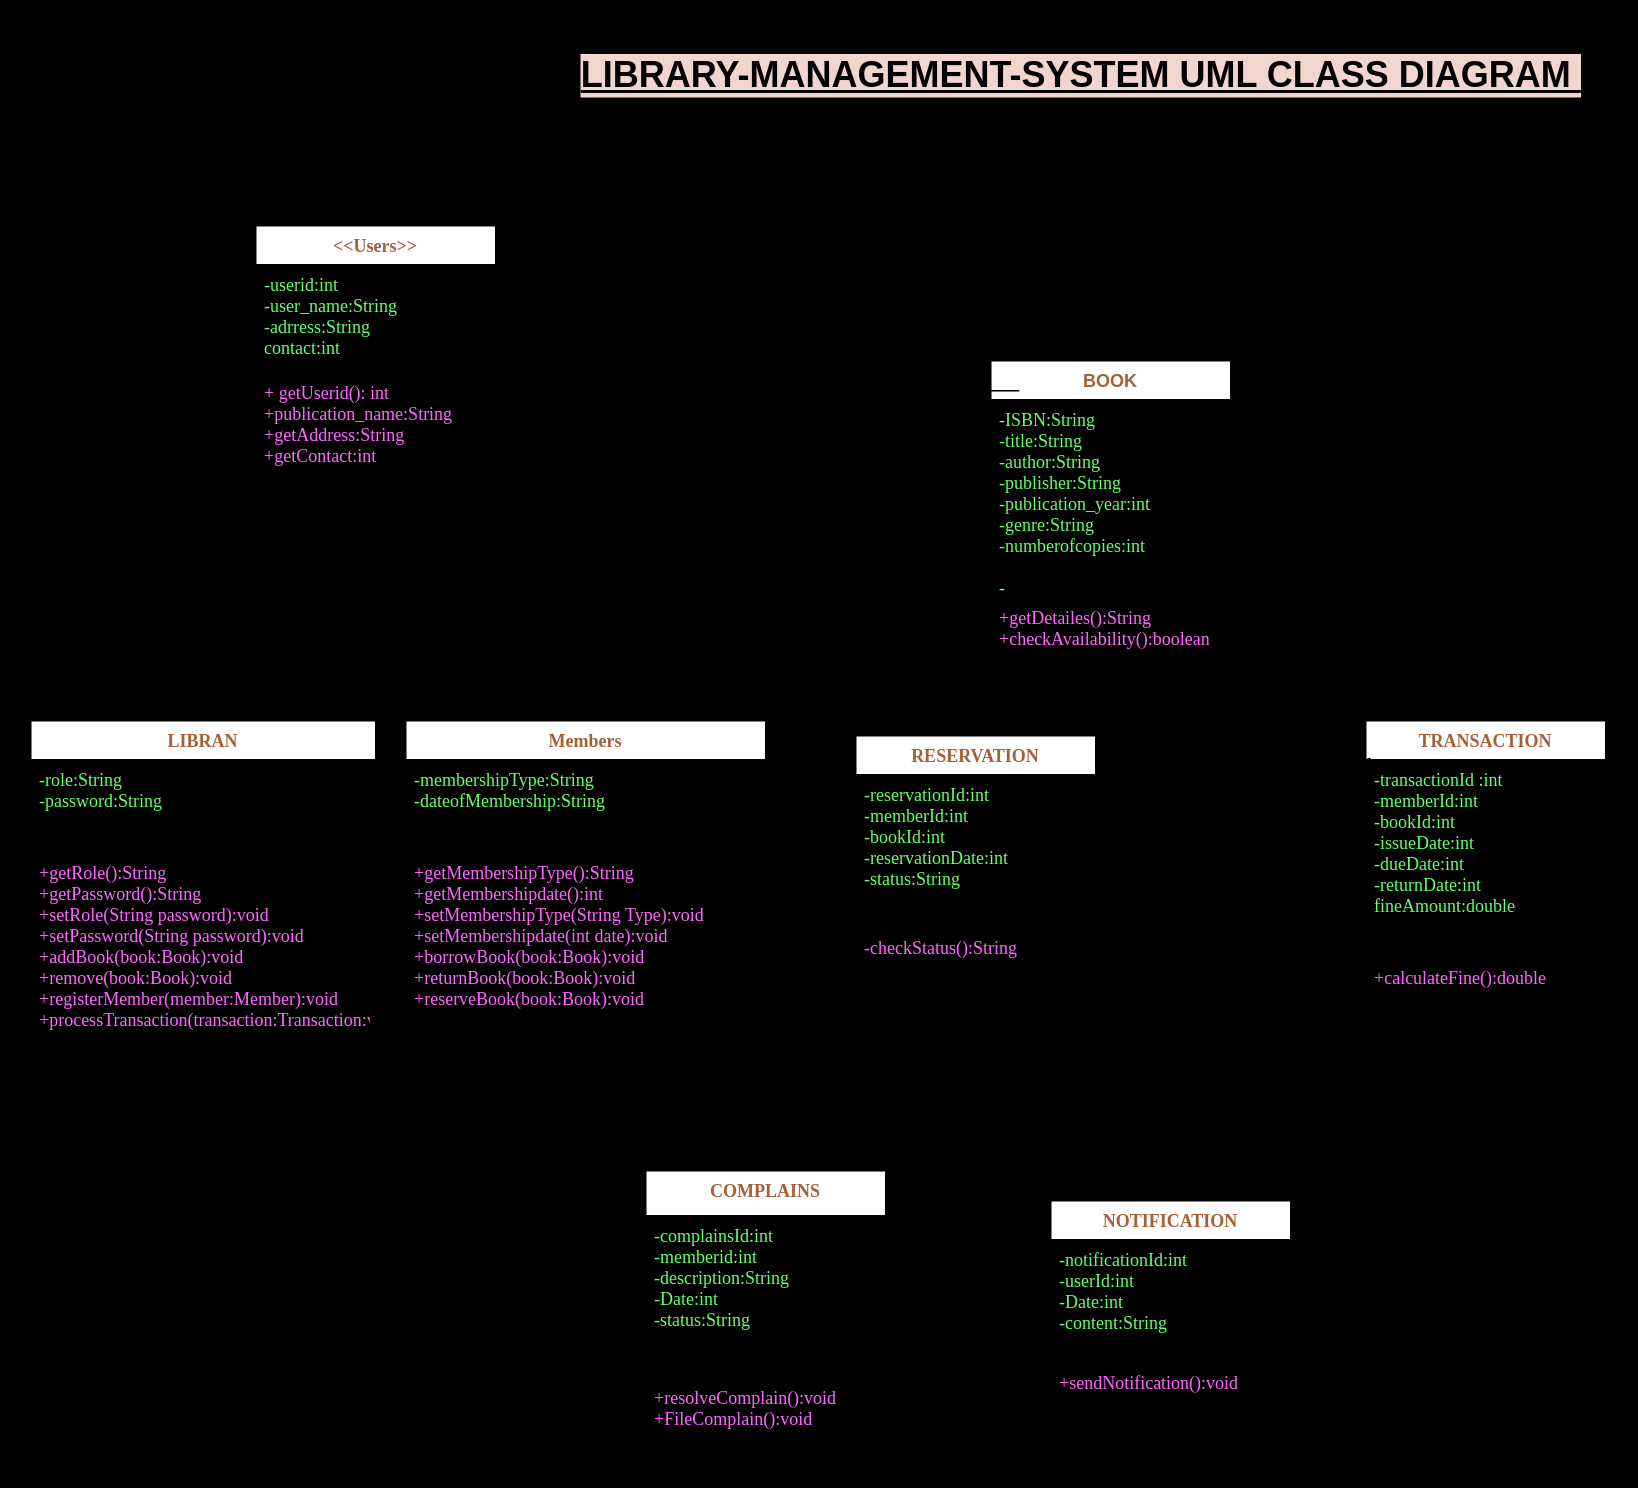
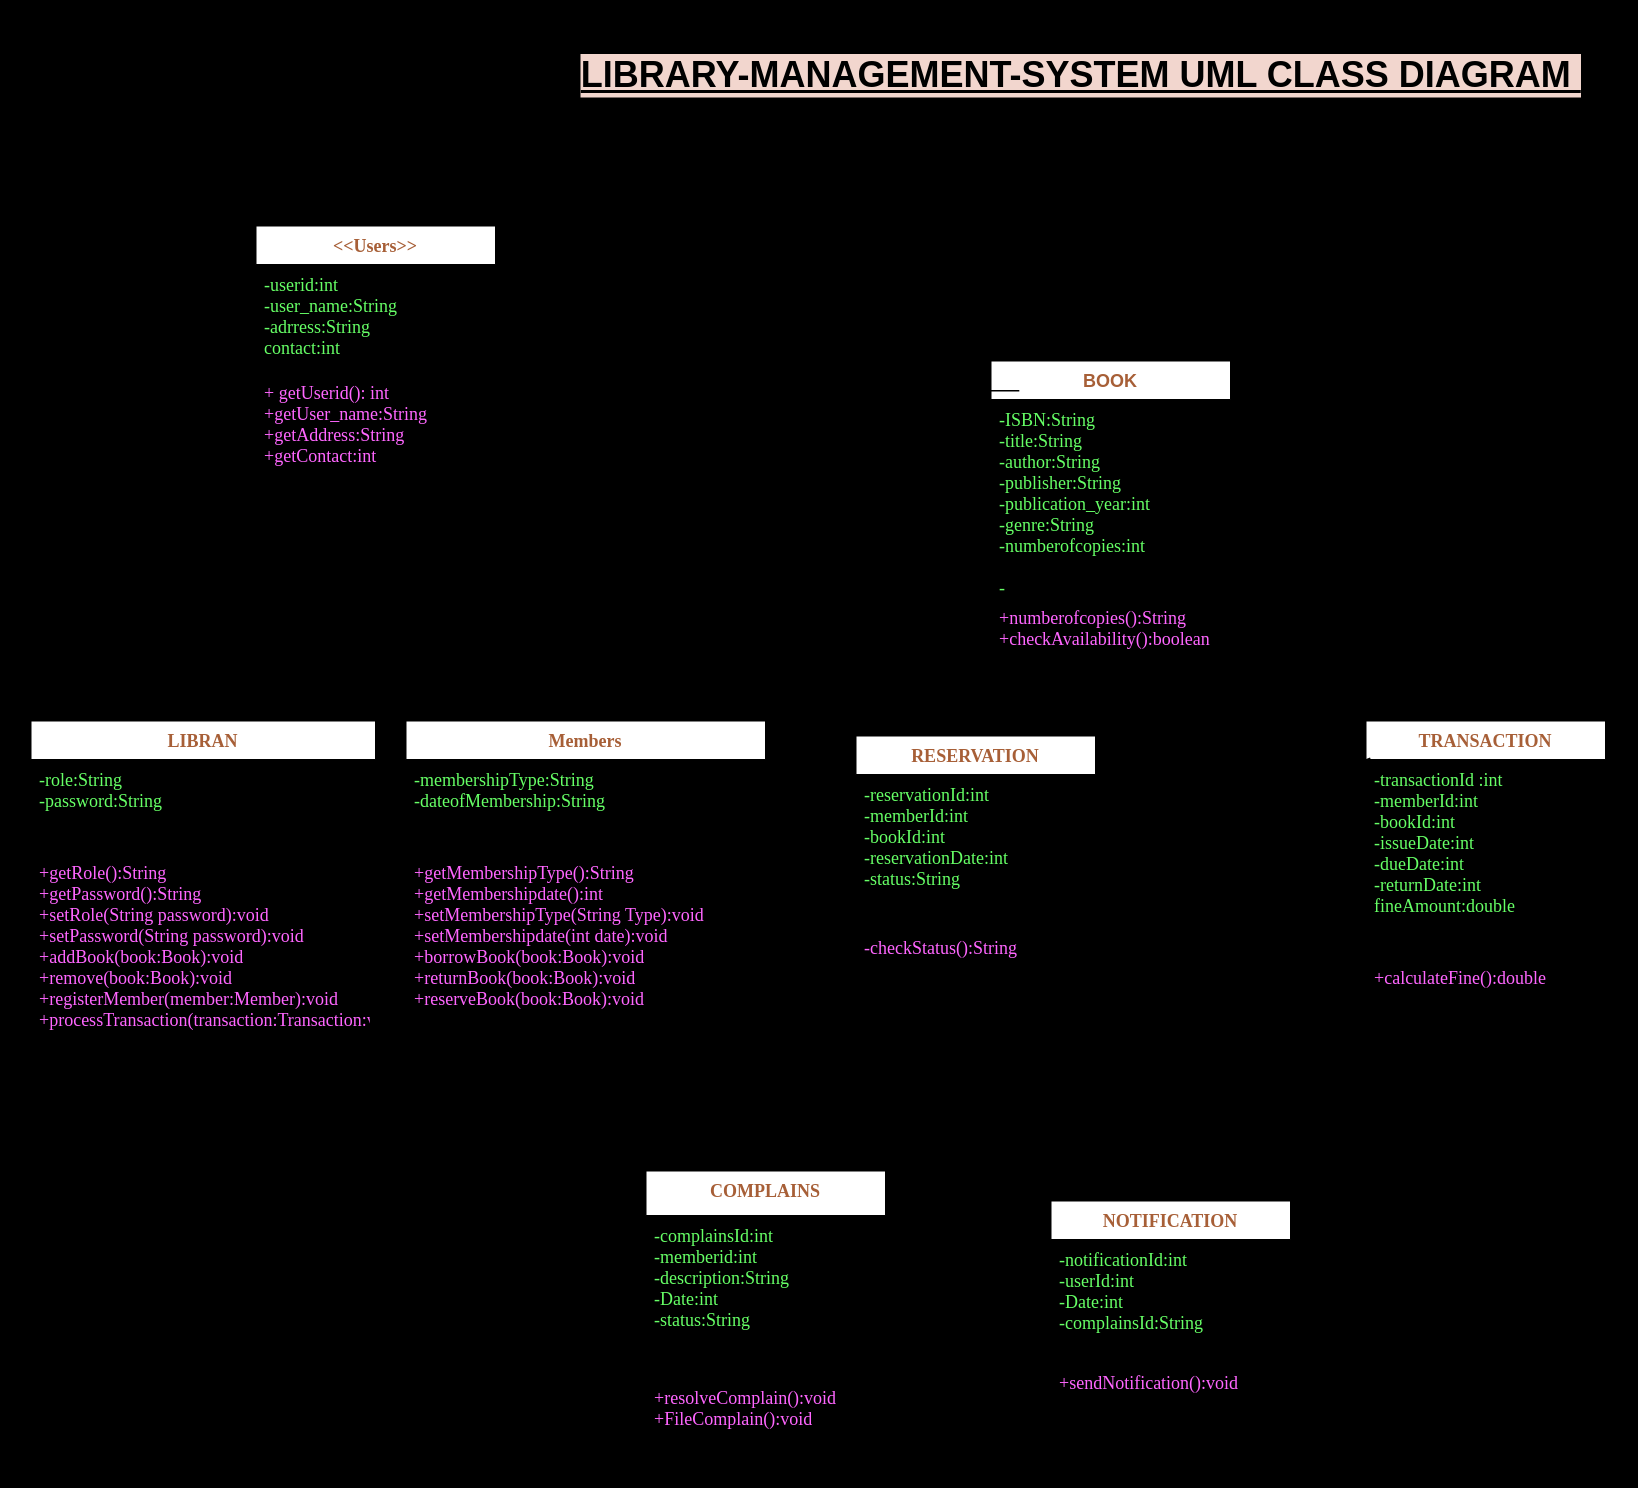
node "+ getUserid(): int +publication_name:String +getAddress:String +getContact:int": label "+ getUserid(): int +publication_name:String +getAddress:String +getContact:int" -> "+ getUserid(): int +getUser_name:String +getAddress:String +getContact:int"
node "+getDetailes():String +checkAvailability():boolean": label "+getDetailes():String +checkAvailability():boolean" -> "+numberofcopies():String +checkAvailability():boolean"
node "-notificationId:int -userId:int -Date:int -content:String": label "-notificationId:int -userId:int -Date:int -content:String" -> "-notificationId:int -userId:int -Date:int -complainsId:String"
